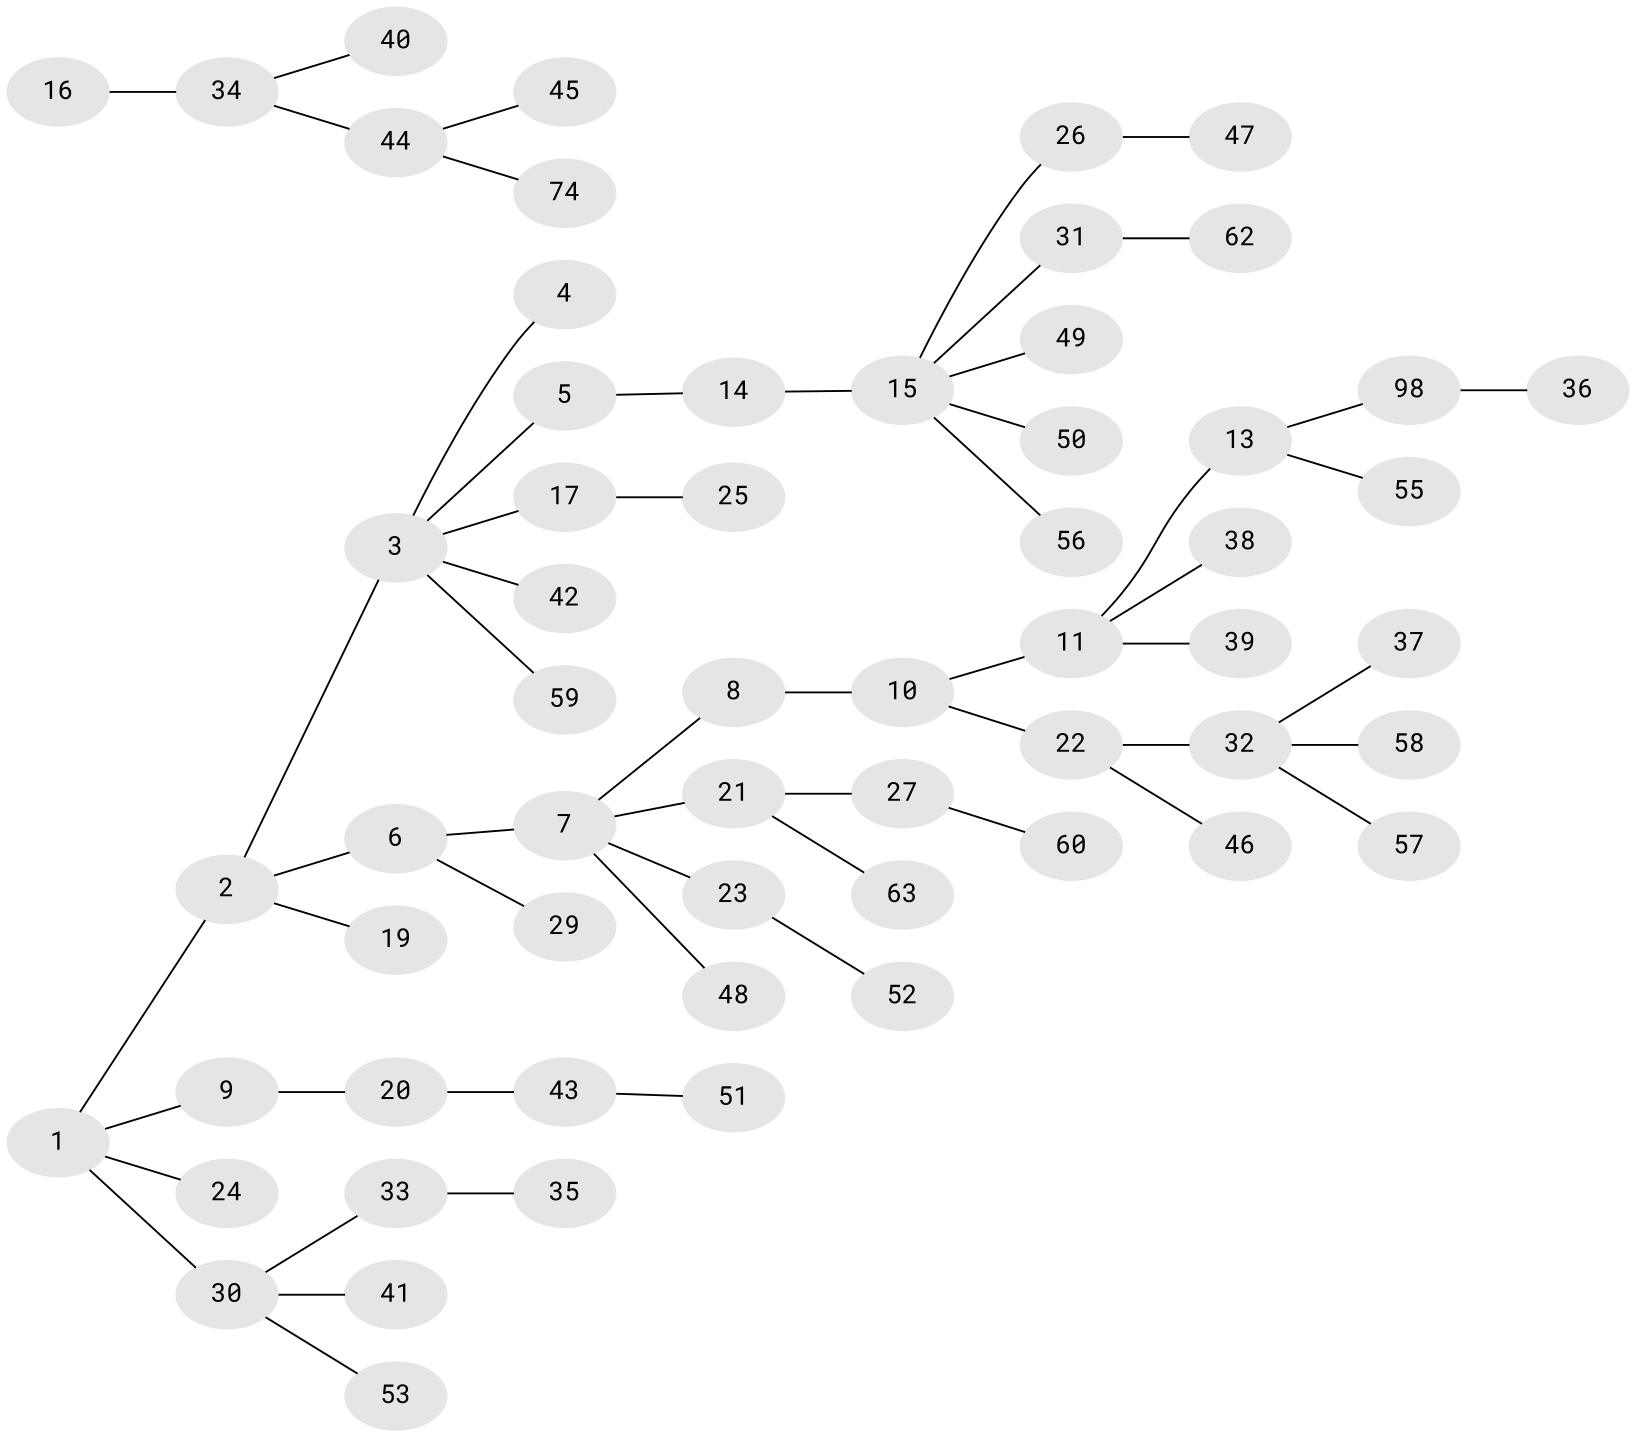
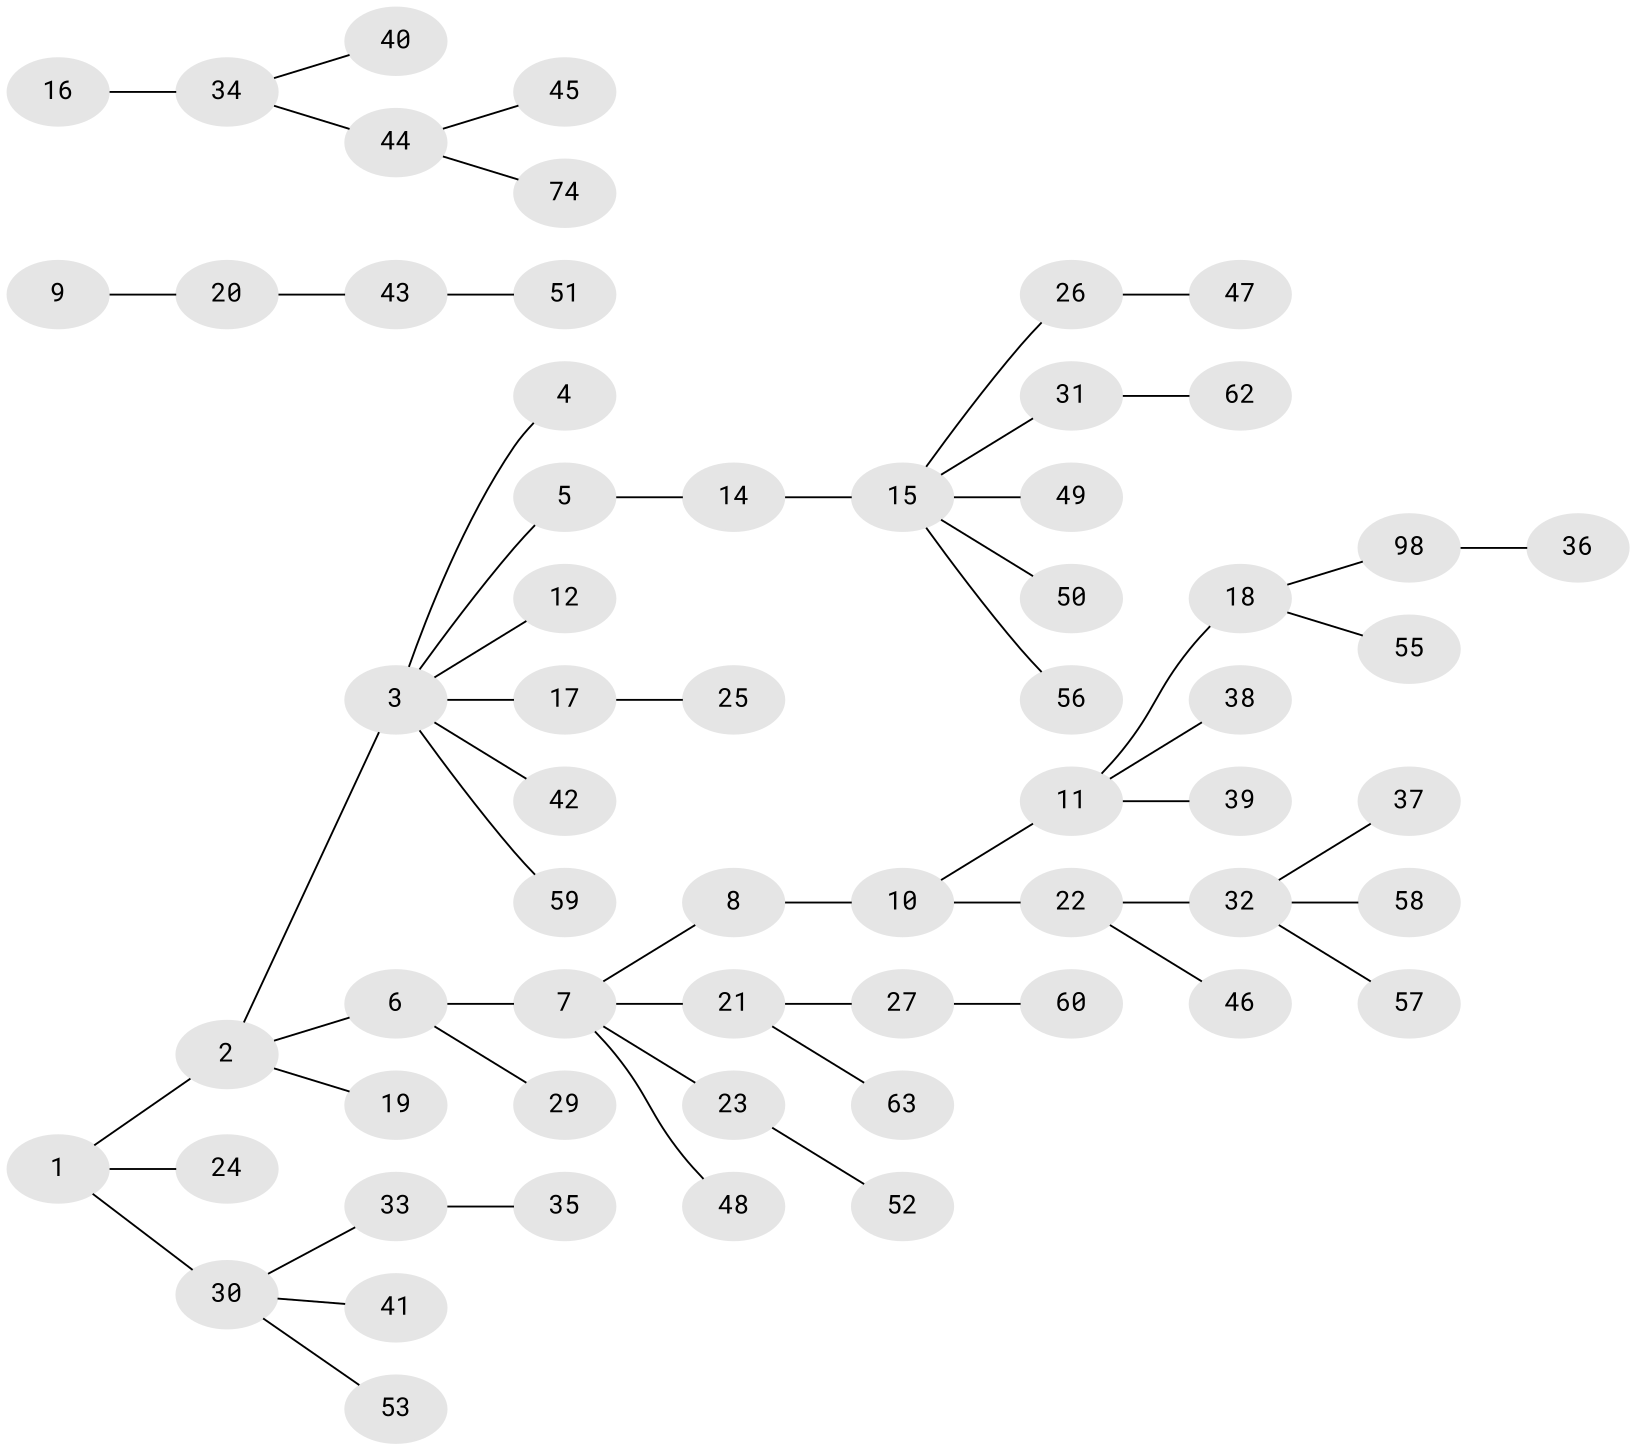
node "13": label "13" -> "18"
node "12": added
edge "9" -- "1": removed
